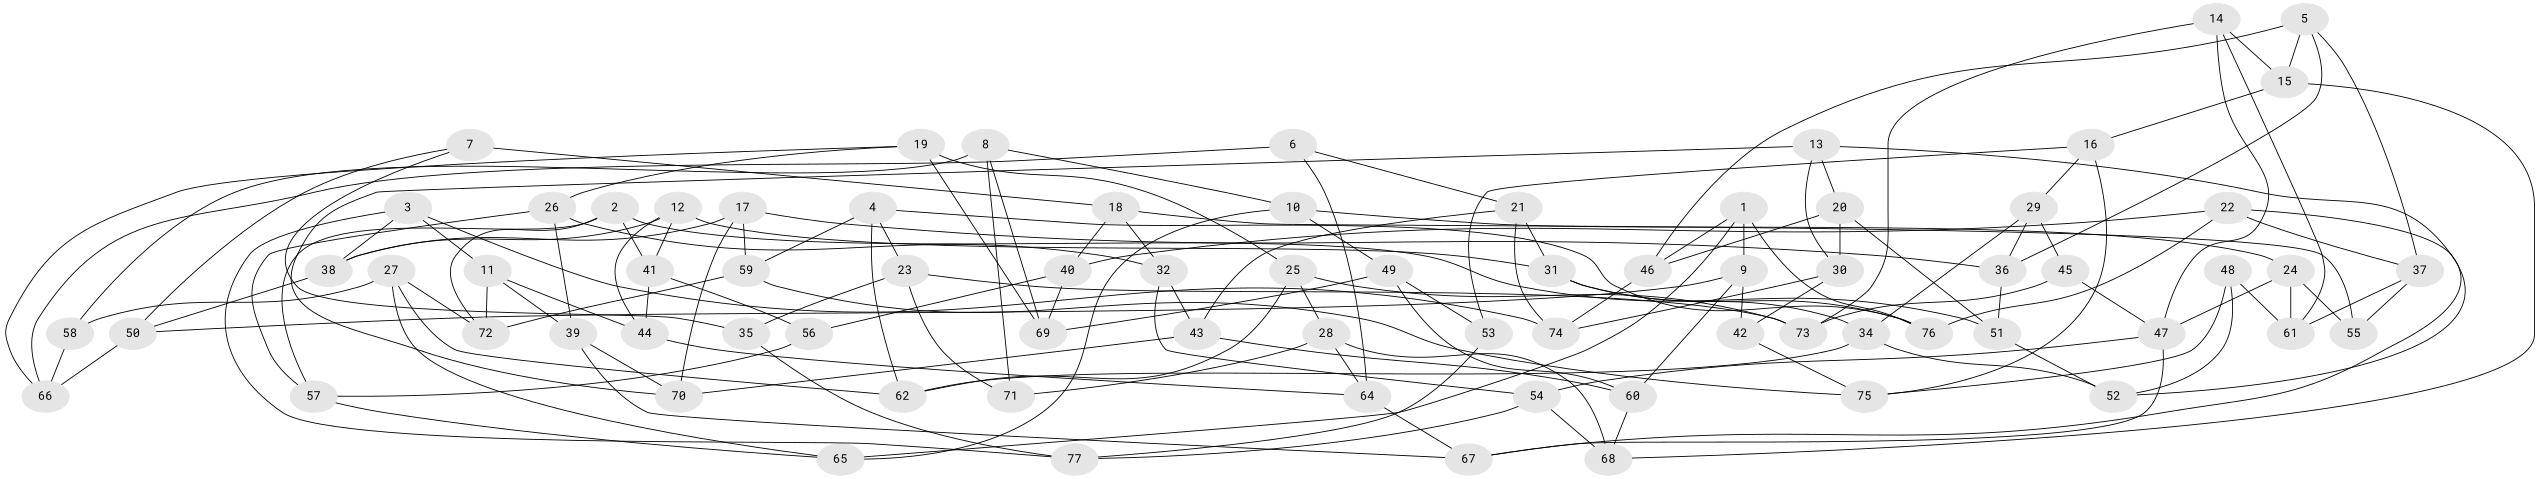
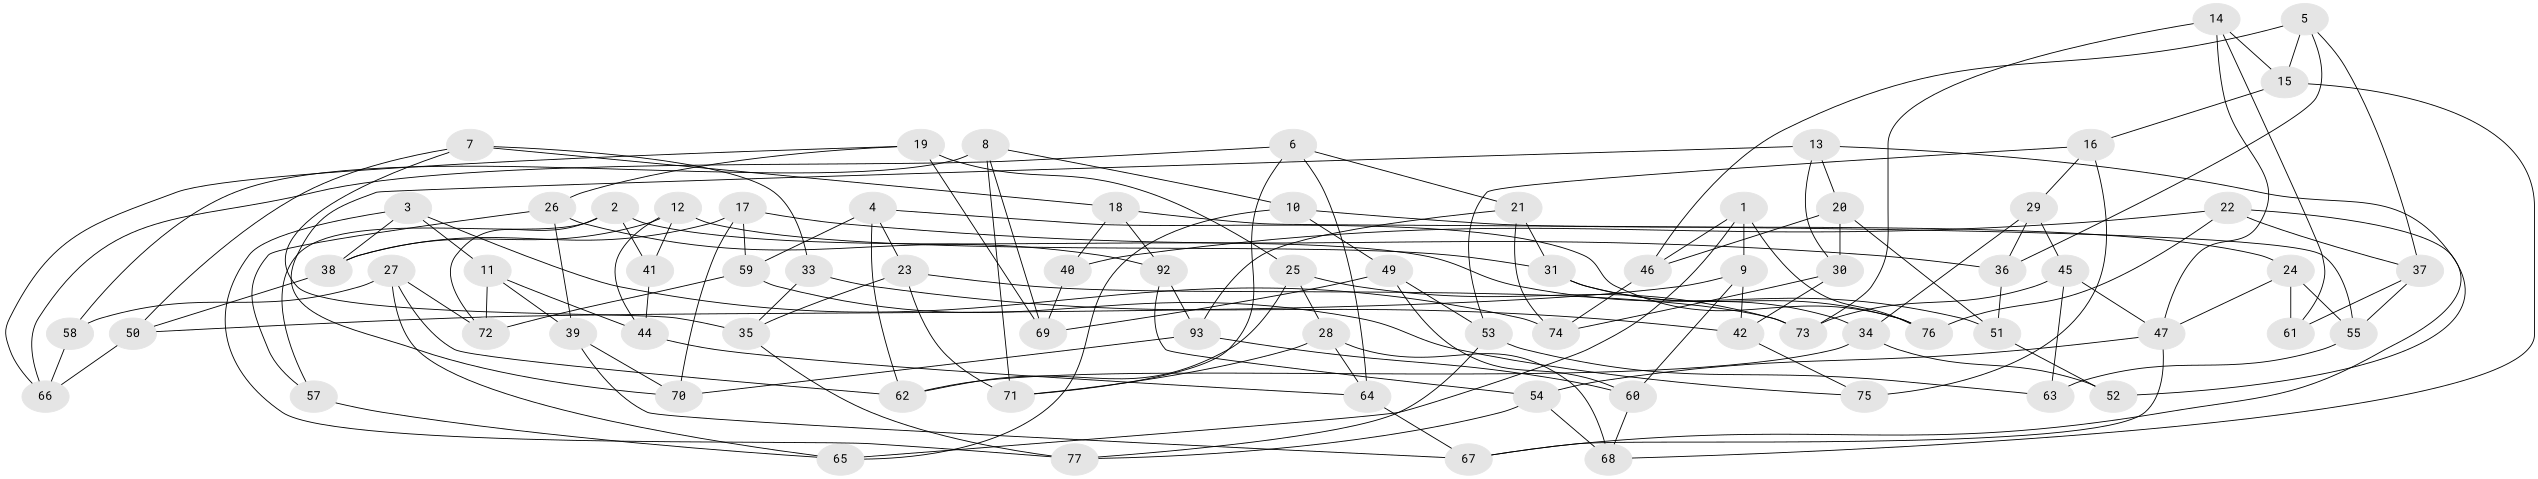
node "33": added
node "32": label "32" -> "92"
node "48": removed
edge "6" -- "71": added
node "56": removed
node "43": label "43" -> "93"
node "63": added
